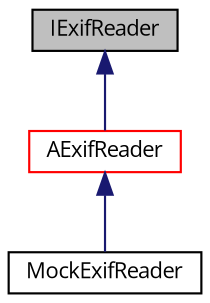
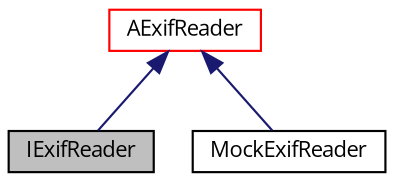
edge "AExifReader" -> "IExifReader": reversed
